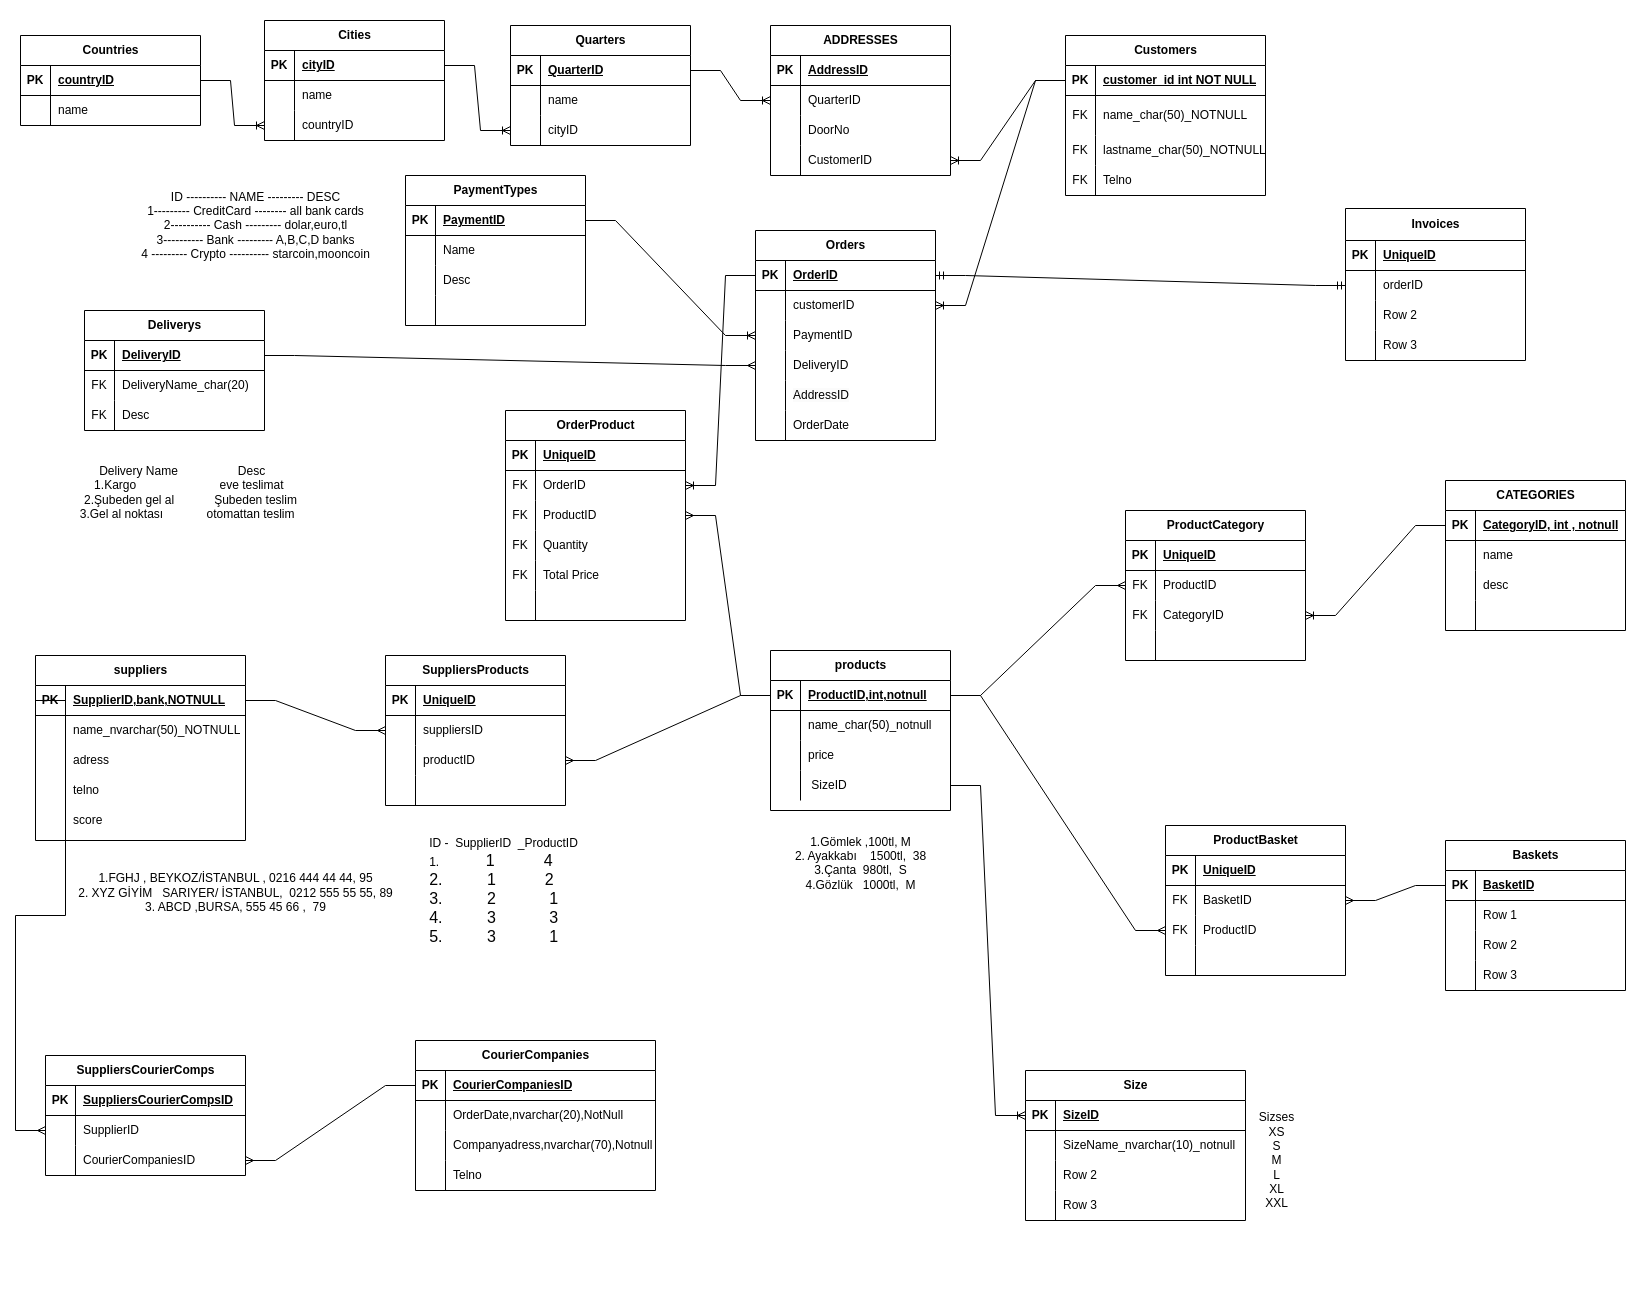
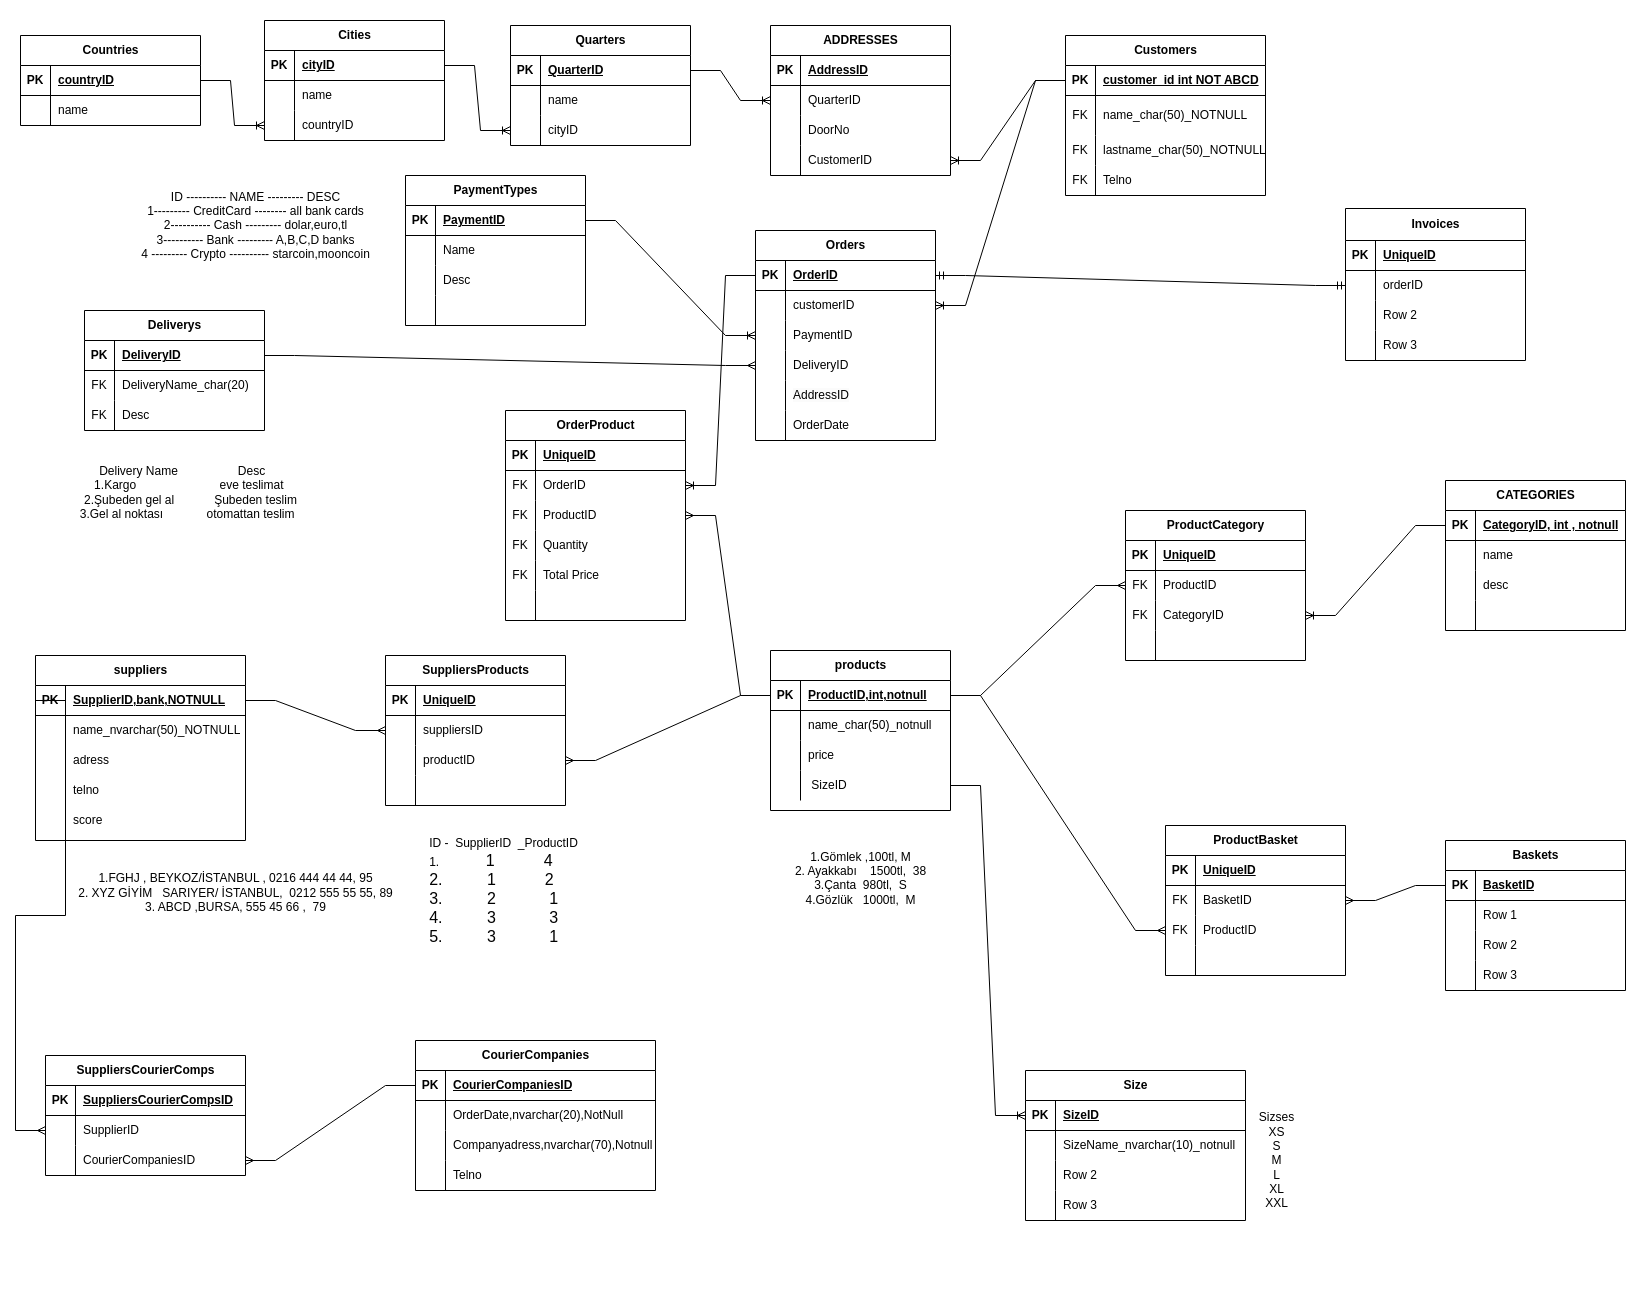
node "customer_id int NOT NULL": label "customer_id int NOT NULL" -> "customer_id int NOT ABCD"
node "1.Gömlek ,100tl, M 2. Ayakkabı 1500tl, 38 3.Çanta 980tl, S 4.Gözlük 1000tl, M": moved (861, 871) -> (861, 886)
